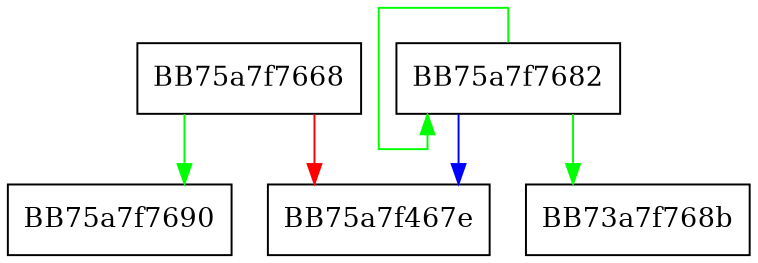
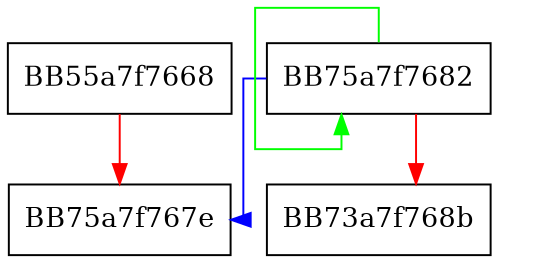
node "BB75a7f7668": label "BB75a7f7668" -> "BB55a7f7668"
edge "BB75a7f7682" -> "BB73a7f768b": color green -> red
node "BB75a7f7690": removed
node "BB75a7f467e": label "BB75a7f467e" -> "BB75a7f767e"
